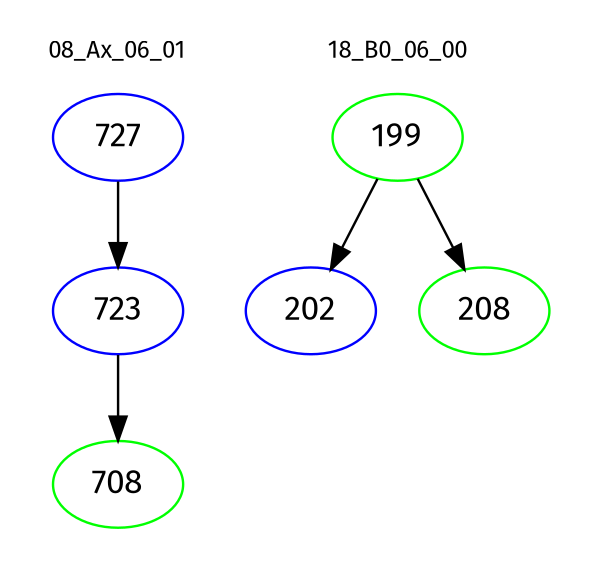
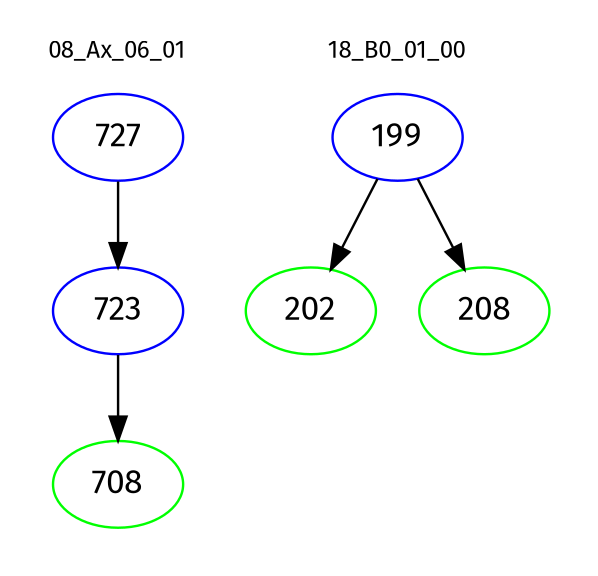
cluster "18_B0_06_00": label "18_B0_06_00" -> "18_B0_01_00"
node "199": color green -> blue
node "202": color blue -> green
